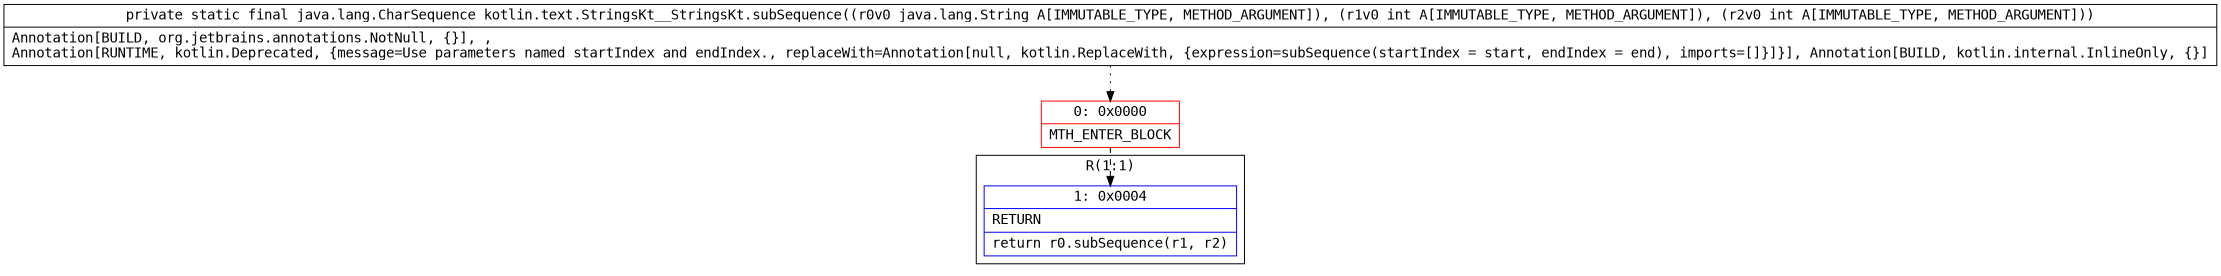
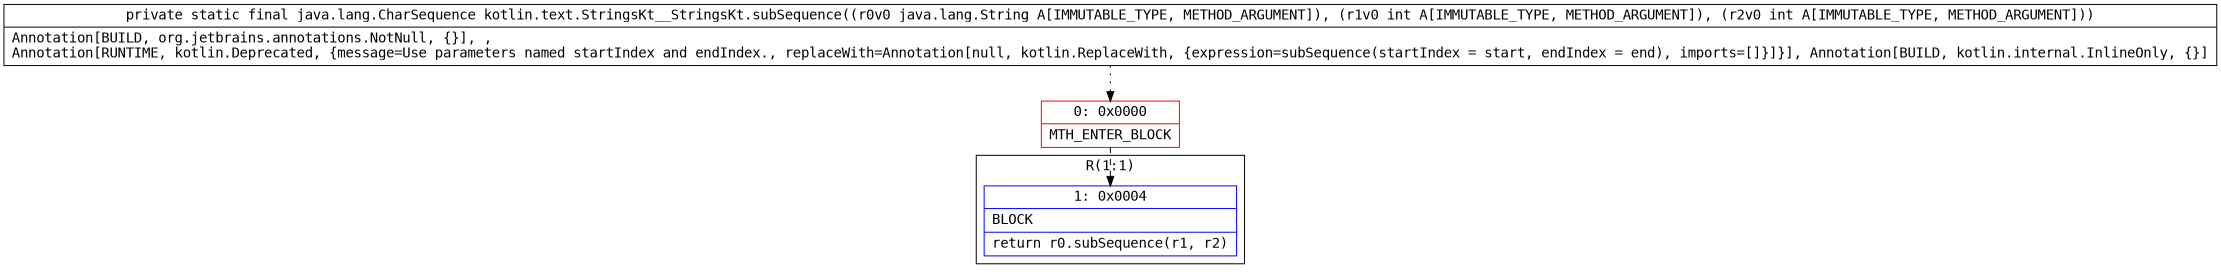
node "1: 0x0004": text "RETURN" -> "BLOCK"
